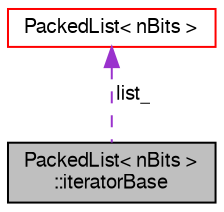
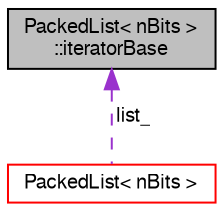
edge "PackedList< nBits > ::iteratorBase" -> "PackedList< nBits >": reversed
